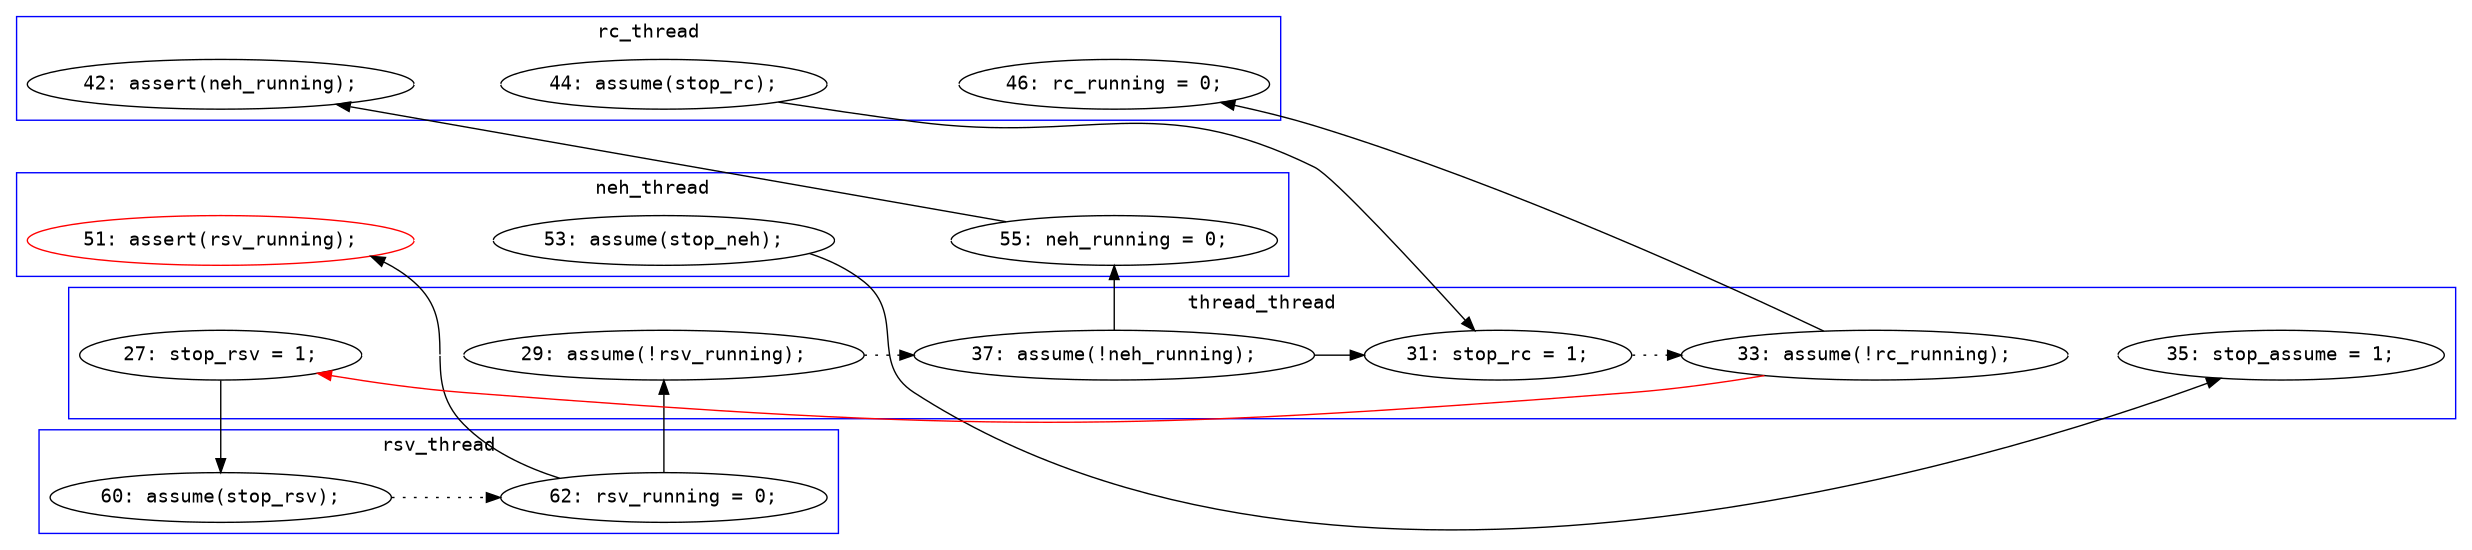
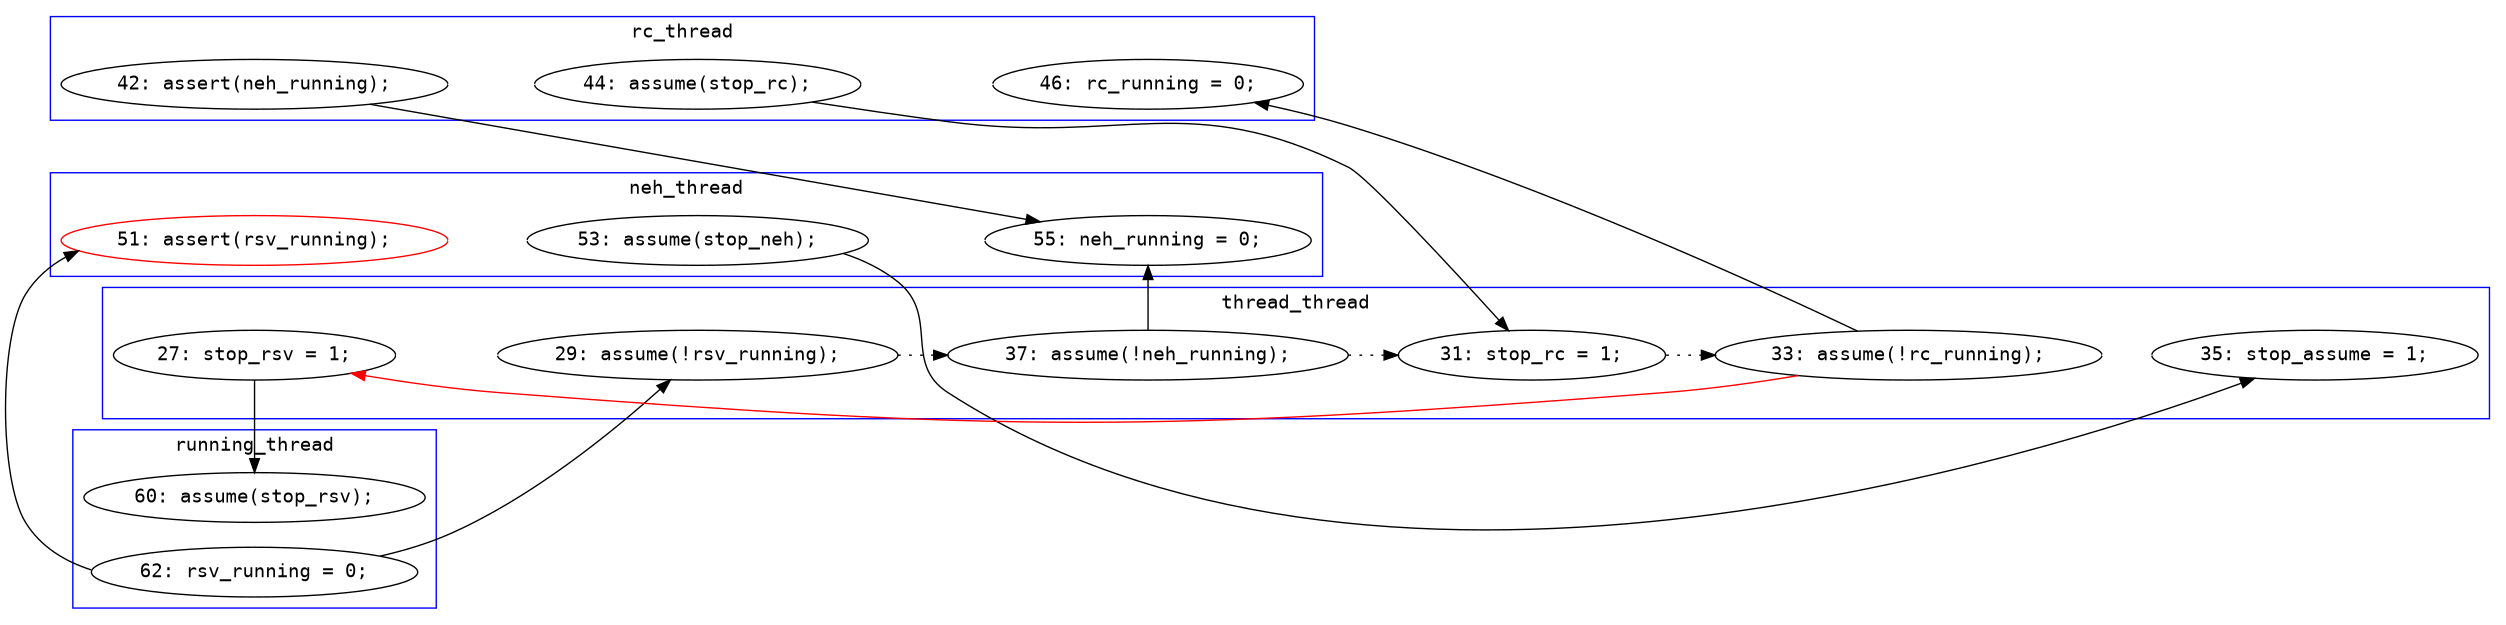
edge "55: neh_running = 0;" -> "42: assert(neh_running);": reversed
edge "37: assume(!neh_running);" -> "31: stop_rc = 1;": style solid -> dotted
cluster "rsv_thread": label "rsv_thread" -> "running_thread"
edge "60: assume(stop_rsv);" -> "62: rsv_running = 0;": removed
